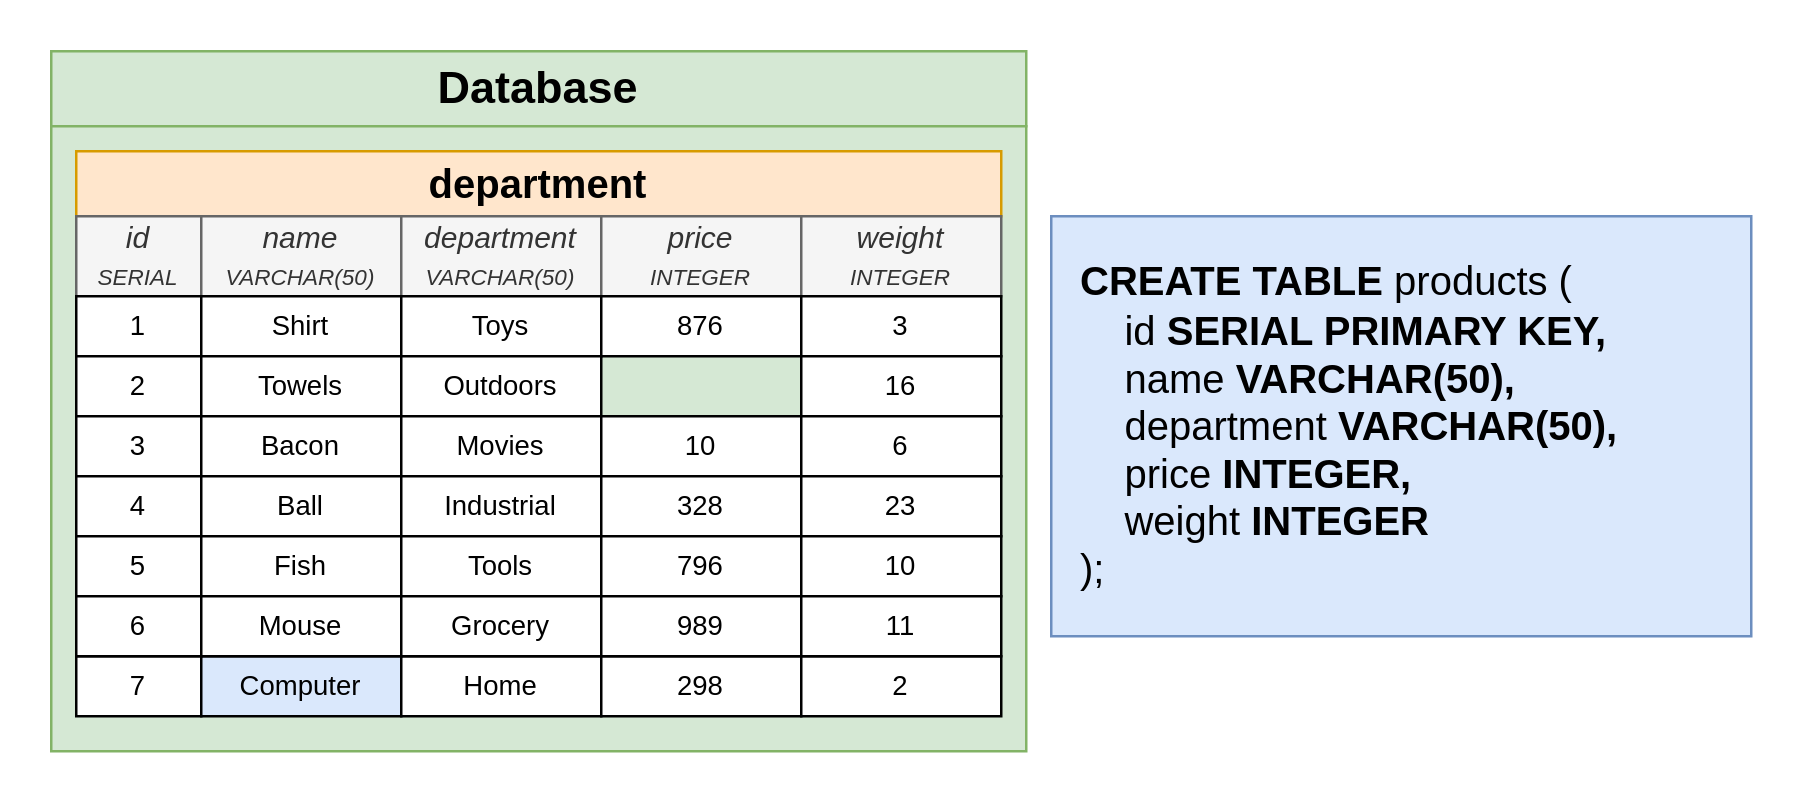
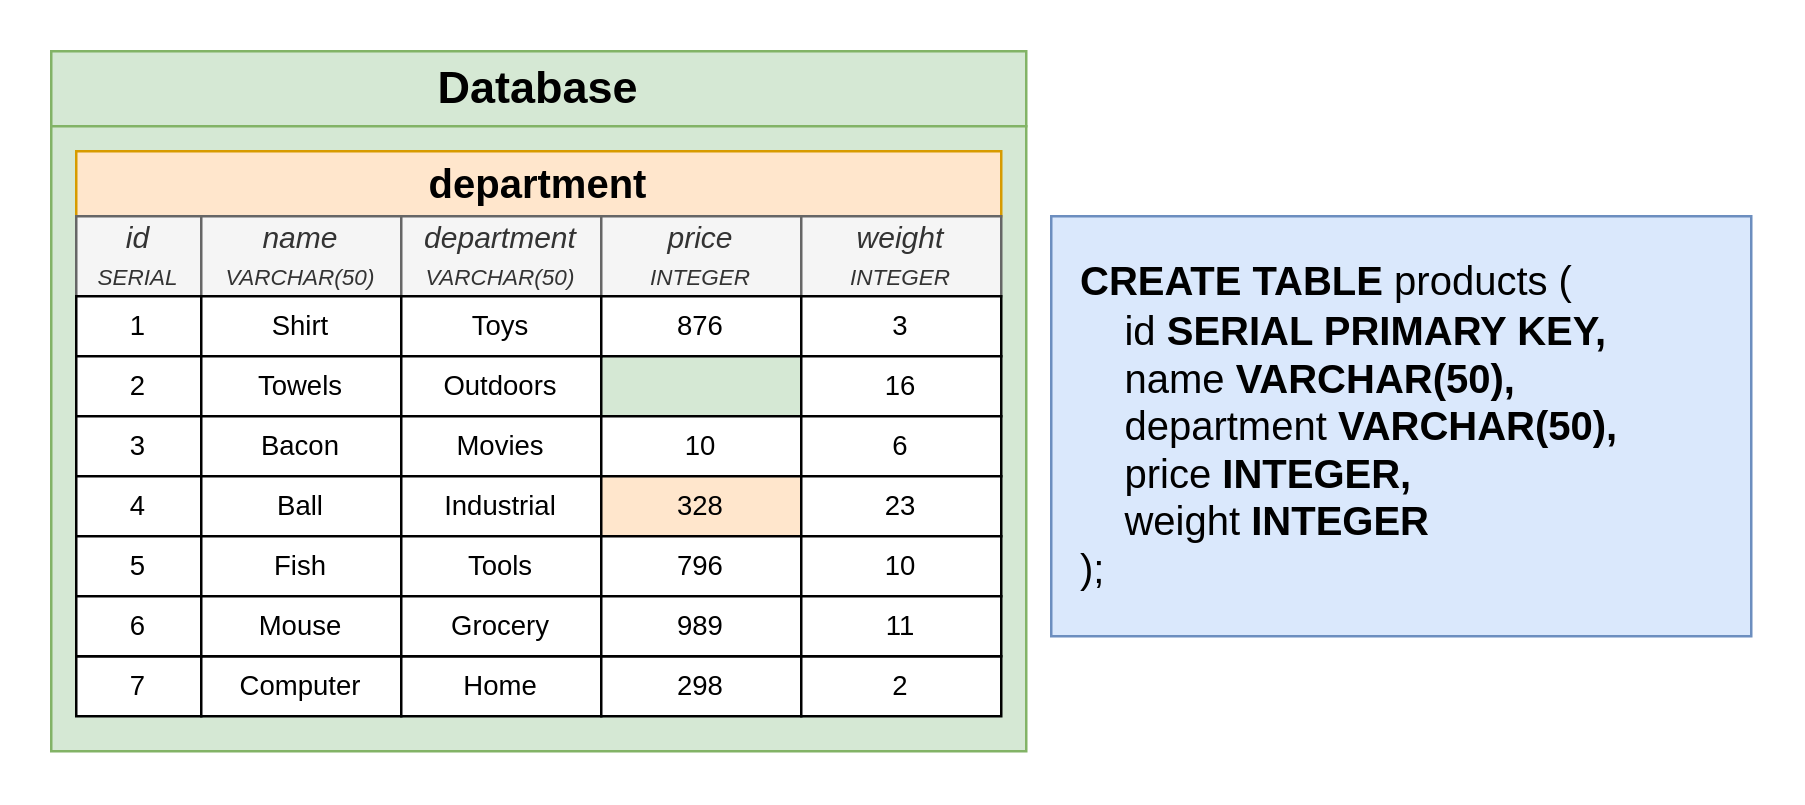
node "328": fillcolor #ffffff -> #ffe6cc
node "Computer": fillcolor #dae8fc -> #ffffff
